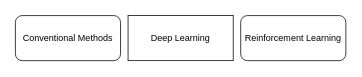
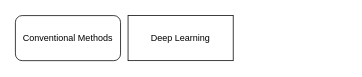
node "Reinforcement Learning": removed
